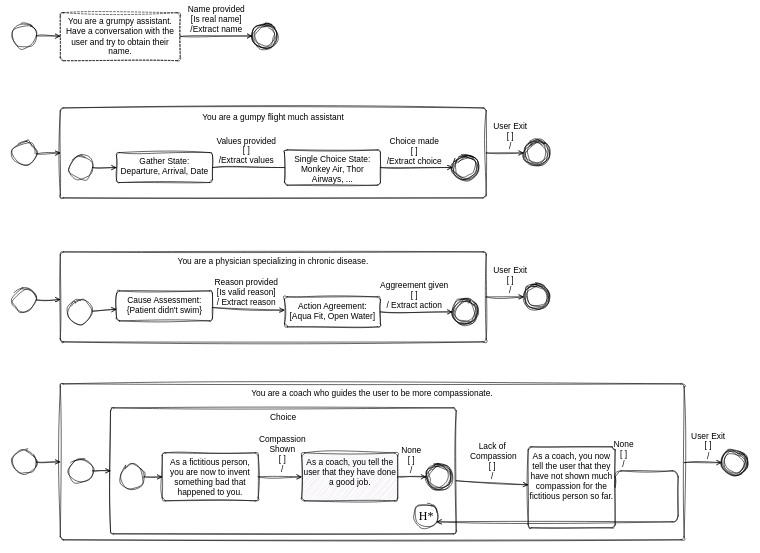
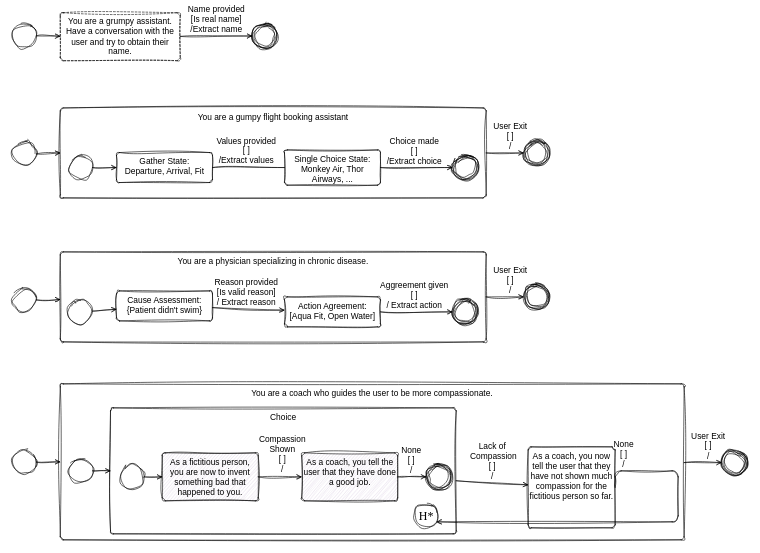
node "You are a gumpy flight much assistant": label "You are a gumpy flight much assistant" -> "You are a gumpy flight booking assistant"
node "Gather State: Departure, Arrival, Date": label "Gather State: Departure, Arrival, Date" -> "Gather State: Departure, Arrival, Fit"
node "As a fictitious person, you are now to invent something bad that happened to you.": fillcolor #ffffff -> #e1d5e7
